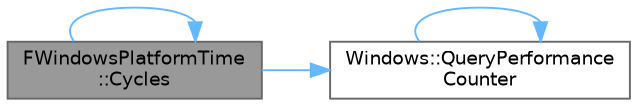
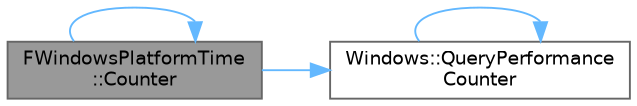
node "FWindowsPlatformTime ::Cycles": label "FWindowsPlatformTime ::Cycles" -> "FWindowsPlatformTime ::Counter"
